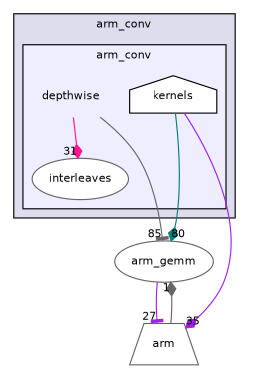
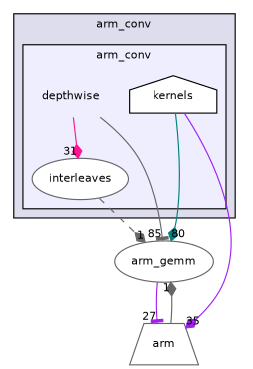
edge "interleaves" -> "arm_gemm": added
